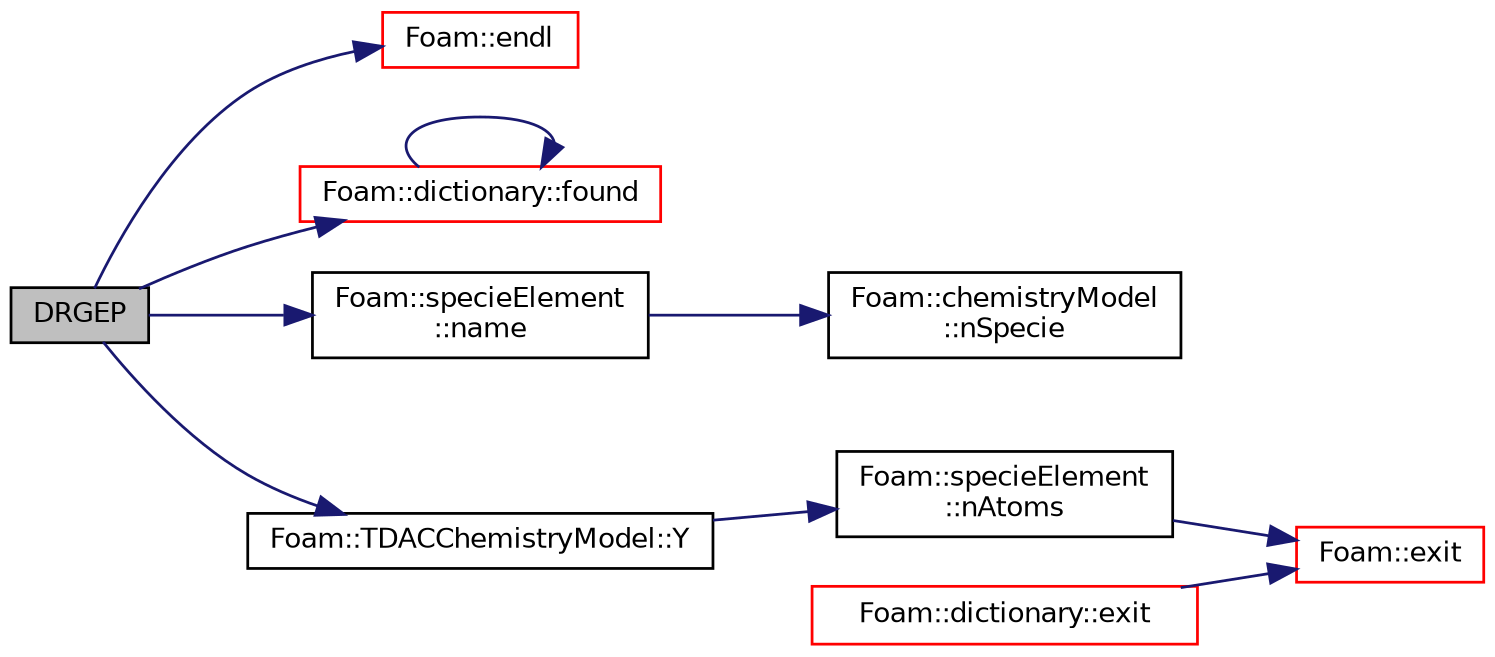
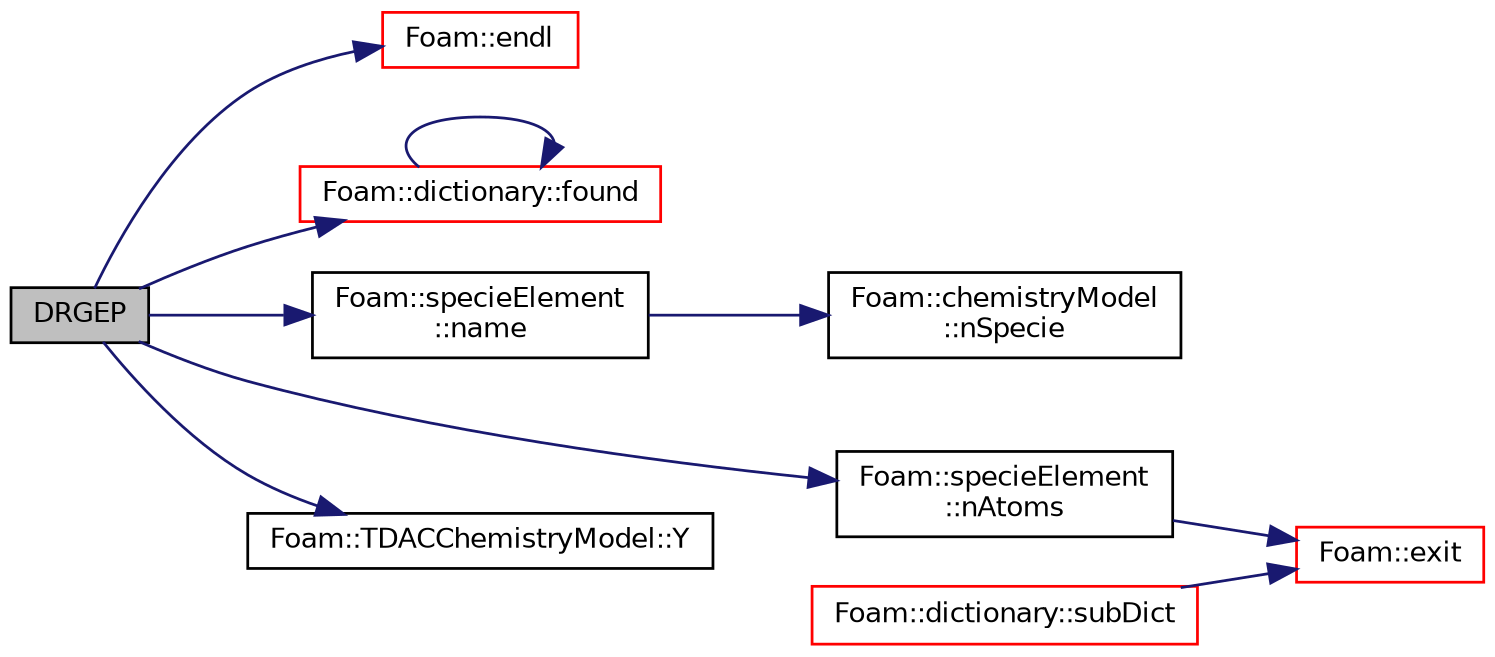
edge "Foam::TDACChemistryModel::Y" -> "Foam::specieElement ::nAtoms": now "DRGEP" -> "Foam::specieElement ::nAtoms"
node "Foam::dictionary::exit": label "Foam::dictionary::exit" -> "Foam::dictionary::subDict"
